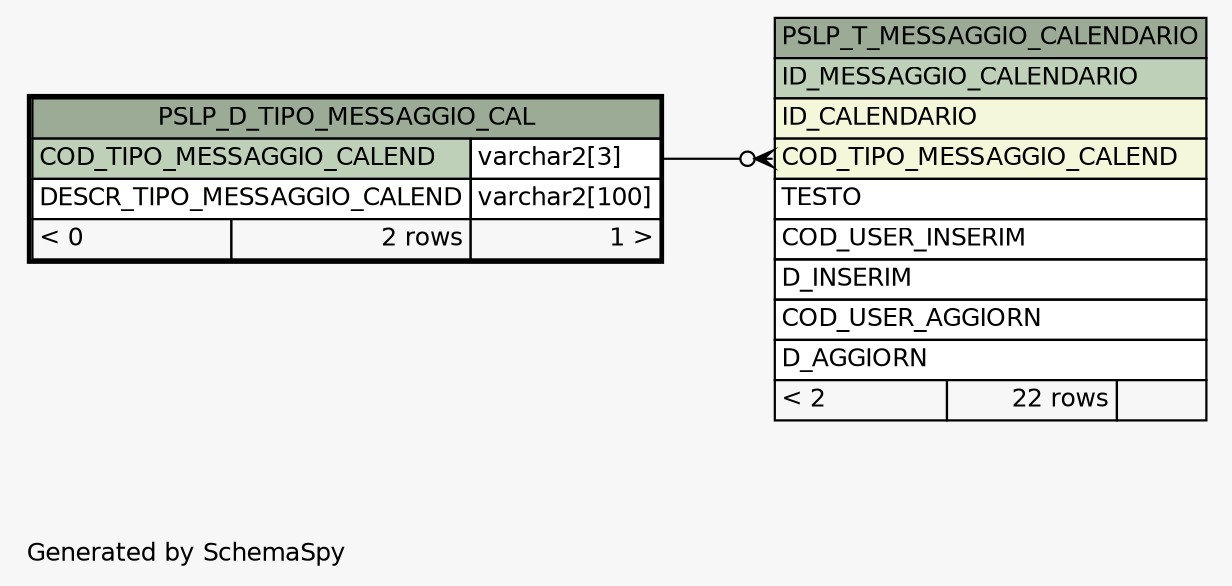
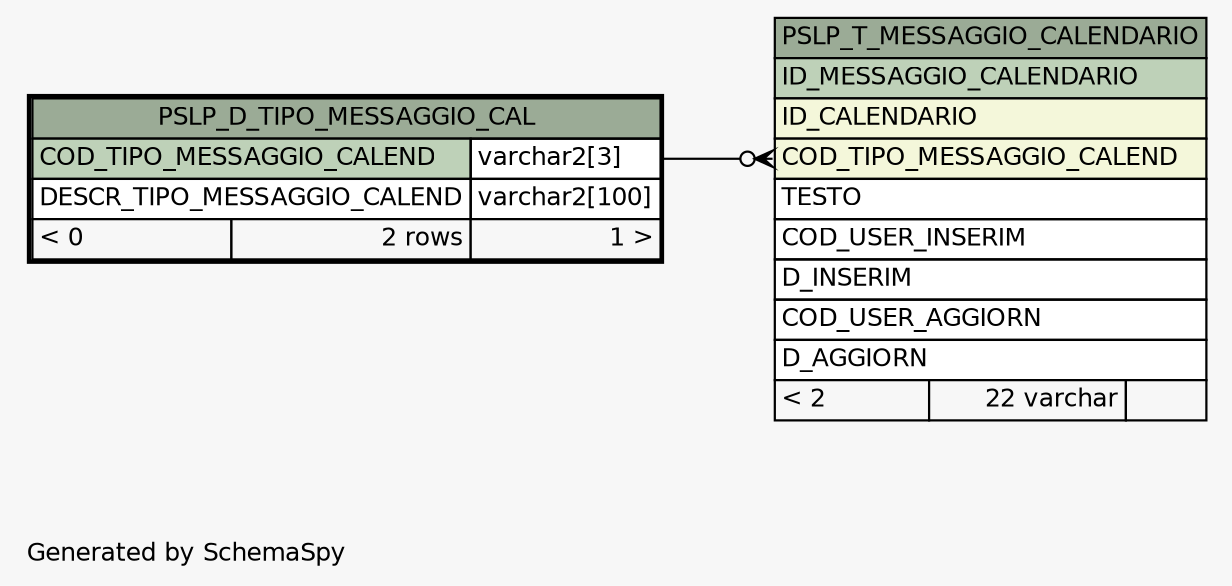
node "PSLP_T_MESSAGGIO_CALENDARIO": text "22 rows" -> "22 varchar"
